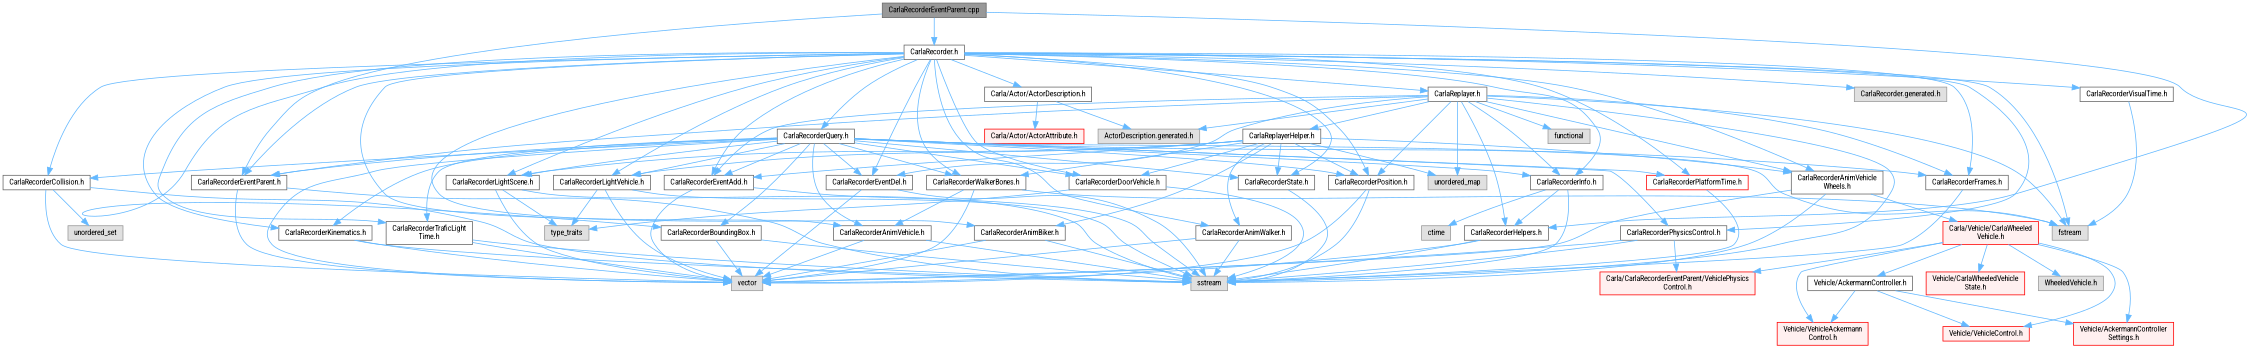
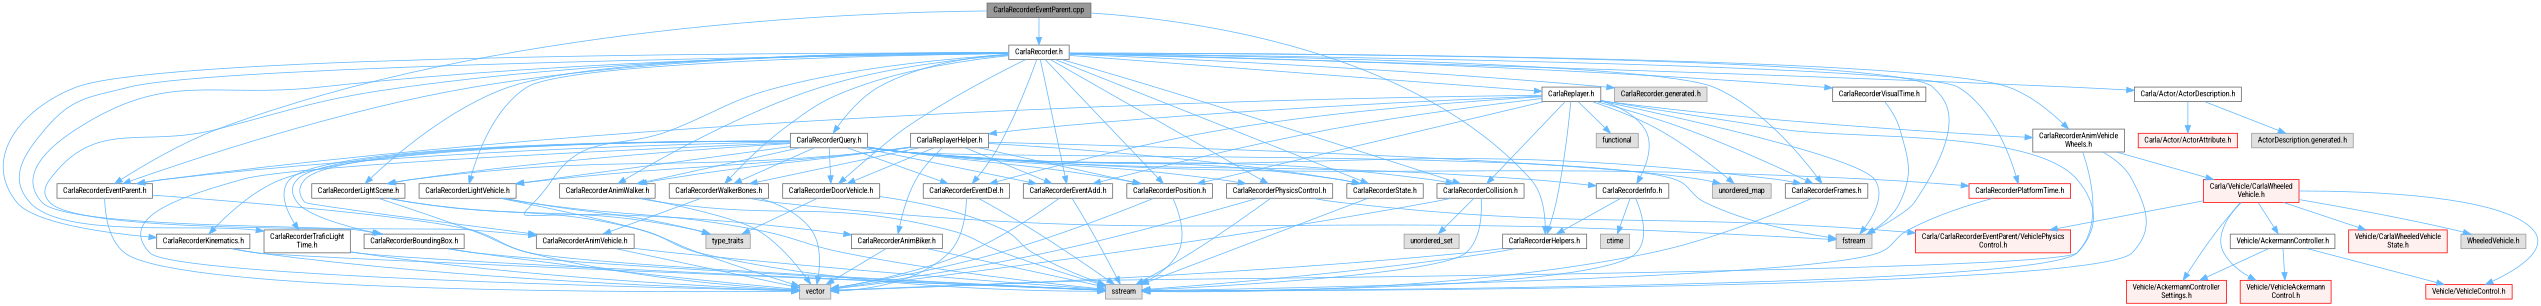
edge "CarlaRecorder.h" -> "CarlaRecorderInfo.h": removed
edge "CarlaReplayer.h" -> "ActorDescription.generated.h": now "CarlaReplayer.h" -> "CarlaRecorderCollision.h"
edge "CarlaReplayerHelper.h" -> "CarlaRecorderAnimVehicle Wheels.h": removed
edge "CarlaRecorderQuery.h" -> "CarlaRecorderAnimWalker.h": added
